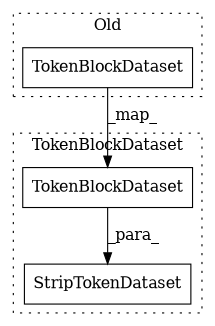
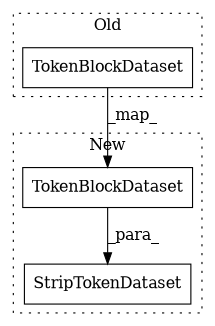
cluster "TokenBlockDataset": label "TokenBlockDataset" -> "New"
